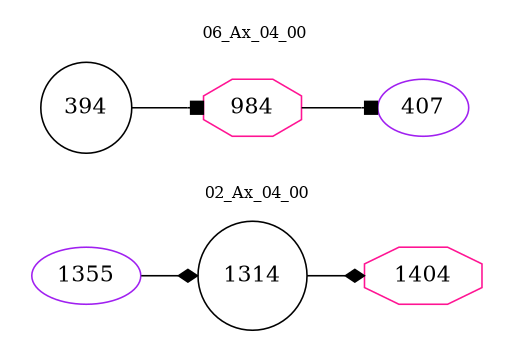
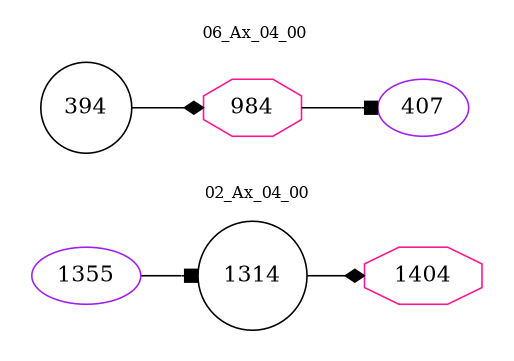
edge "394" -> "984": arrowhead box -> diamond
edge "1355" -> "1314": arrowhead diamond -> box
